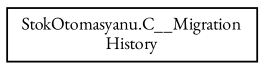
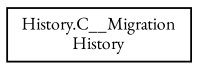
node "StokOtomasyanu.C__Migration History": label "StokOtomasyanu.C__Migration History" -> "History.C__Migration History"
